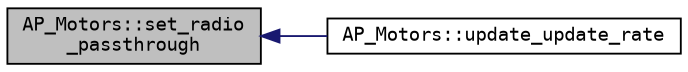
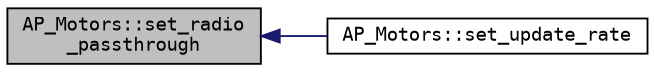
node "AP_Motors::update_update_rate": label "AP_Motors::update_update_rate" -> "AP_Motors::set_update_rate"
